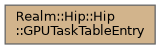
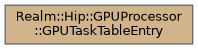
node "Realm::Hip::Hip ::GPUTaskTableEntry": label "Realm::Hip::Hip ::GPUTaskTableEntry" -> "Realm::Hip::GPUProcessor ::GPUTaskTableEntry"
